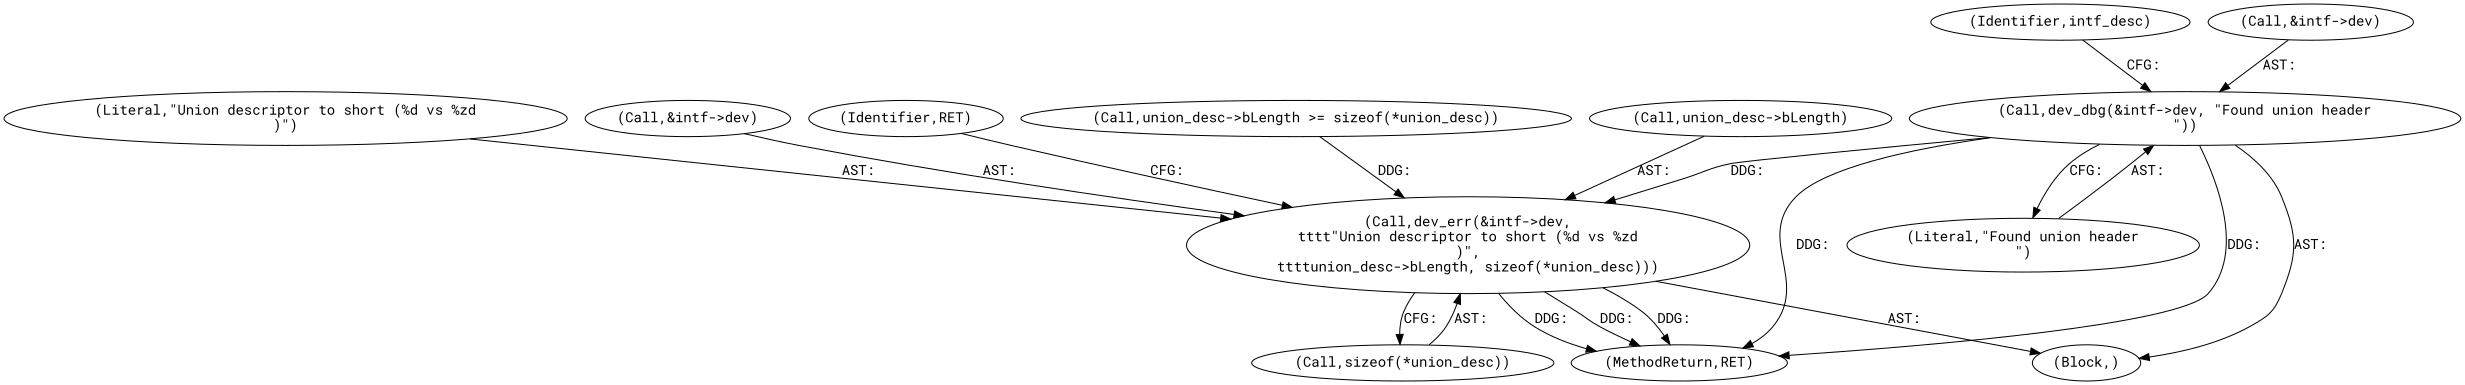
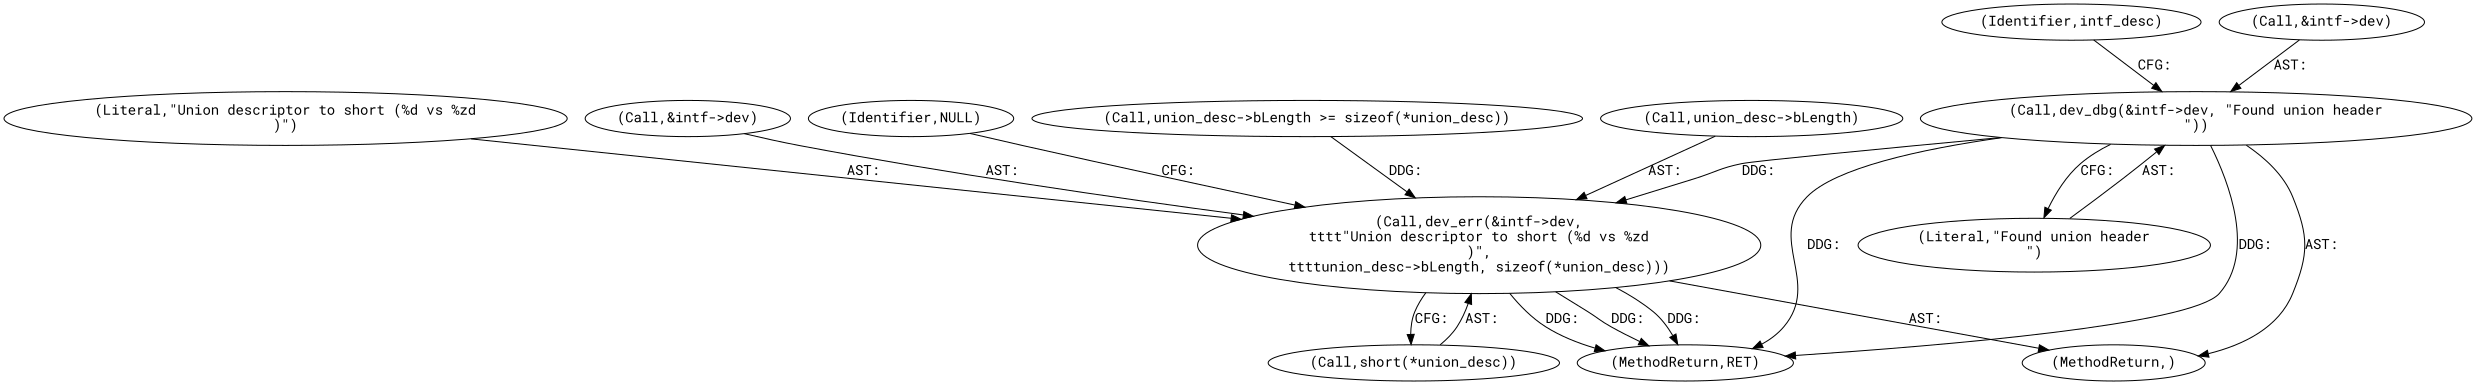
node "(Identifier,RET)": label "(Identifier,RET)" -> "(Identifier,NULL)"
node "(Call,sizeof(*union_desc))": label "(Call,sizeof(*union_desc))" -> "(Call,short(*union_desc))"
node "(Block,)": label "(Block,)" -> "(MethodReturn,)"
